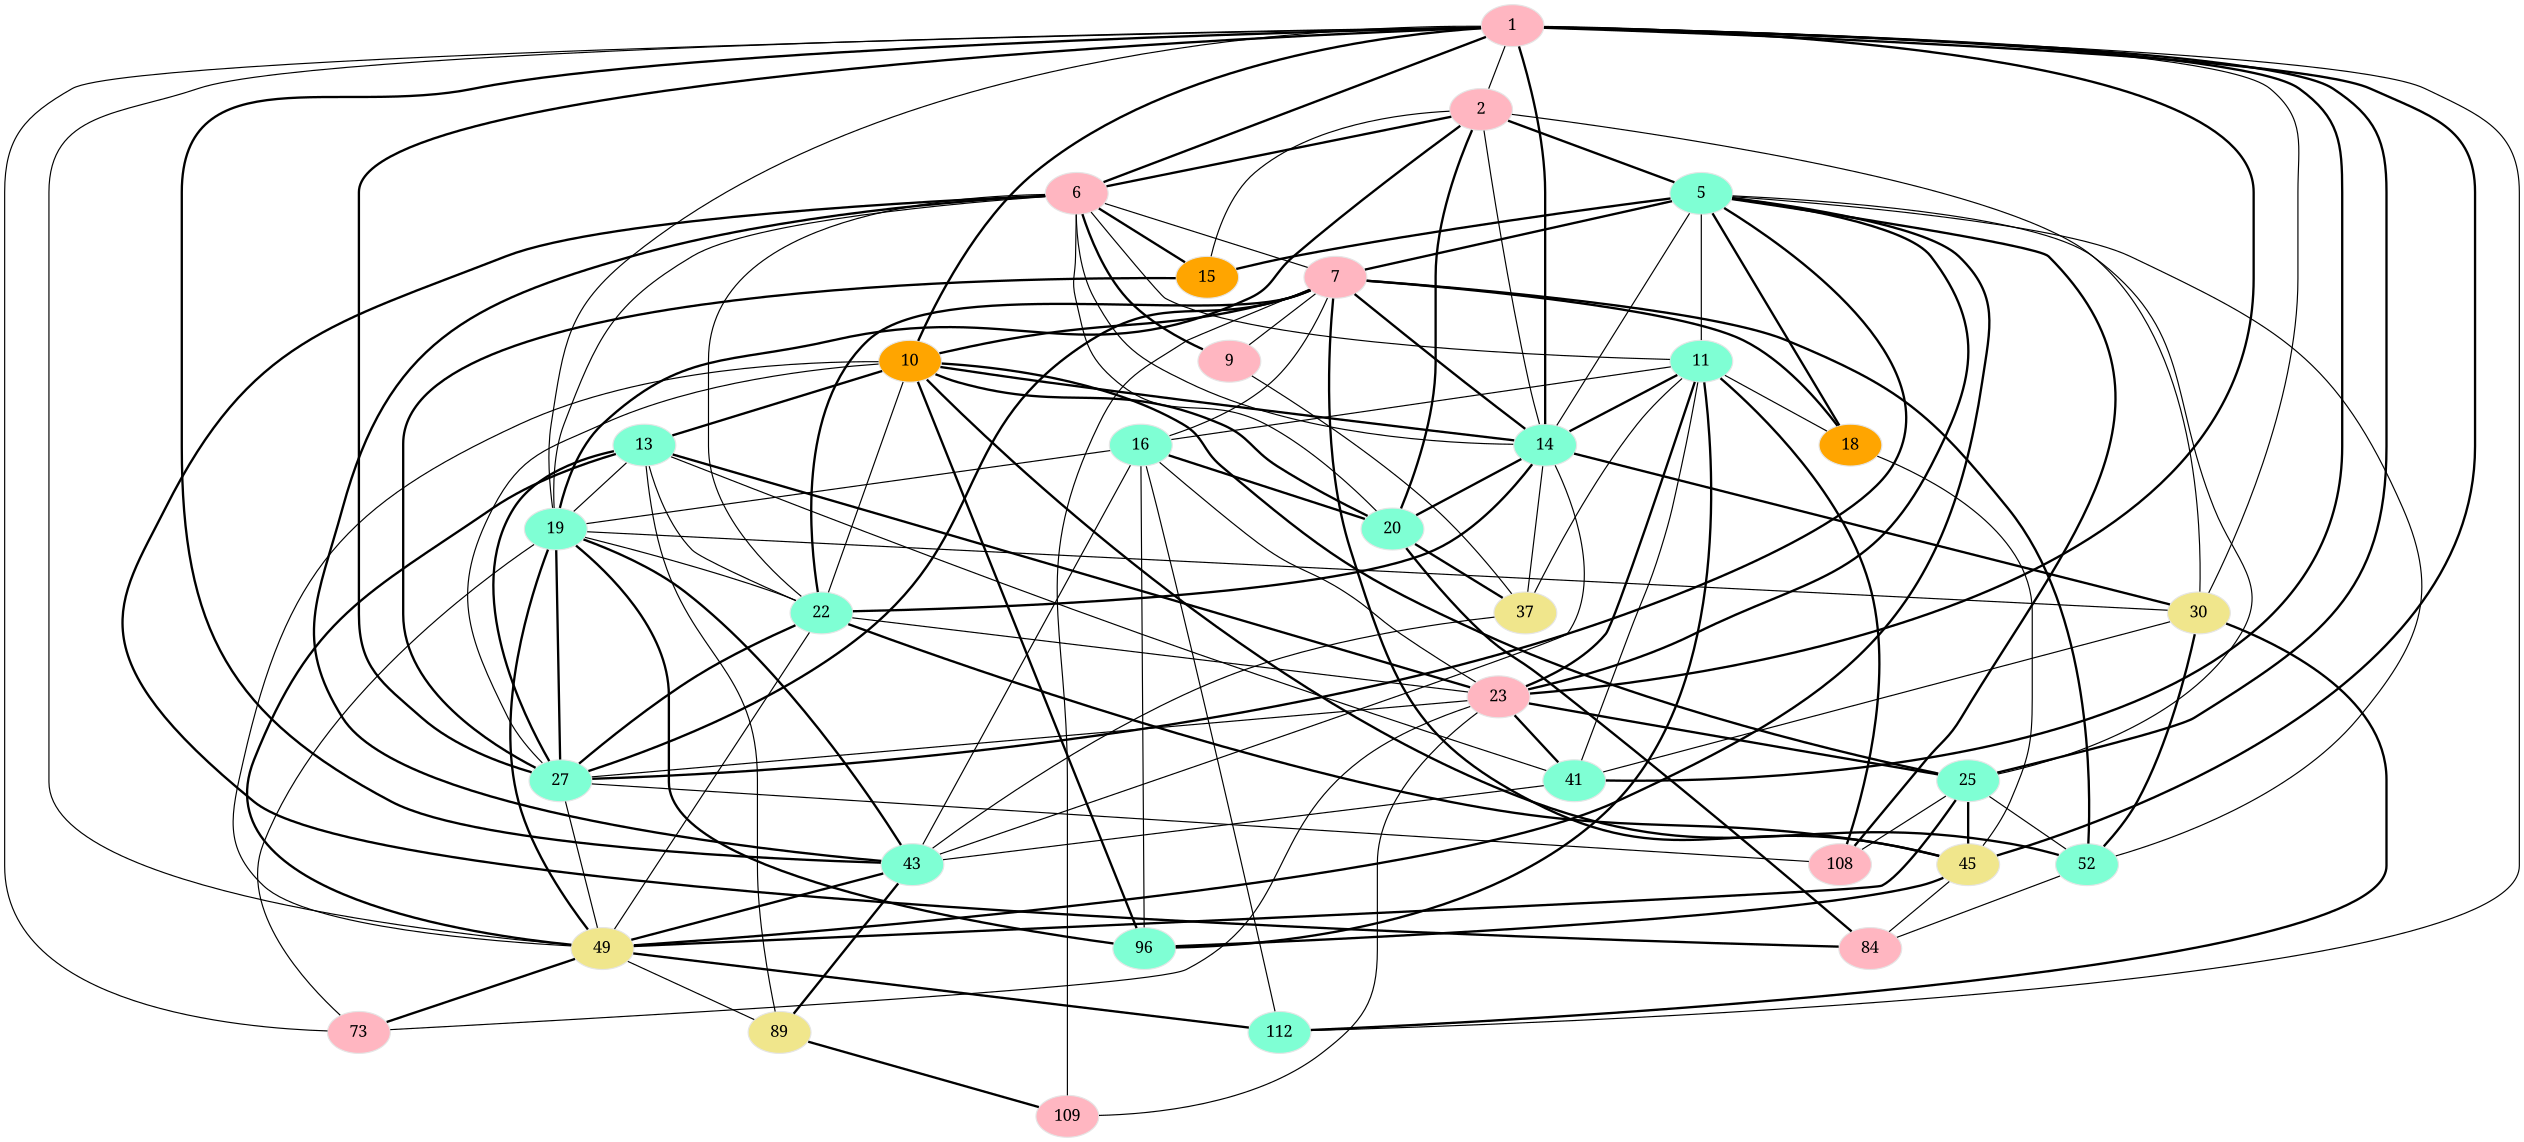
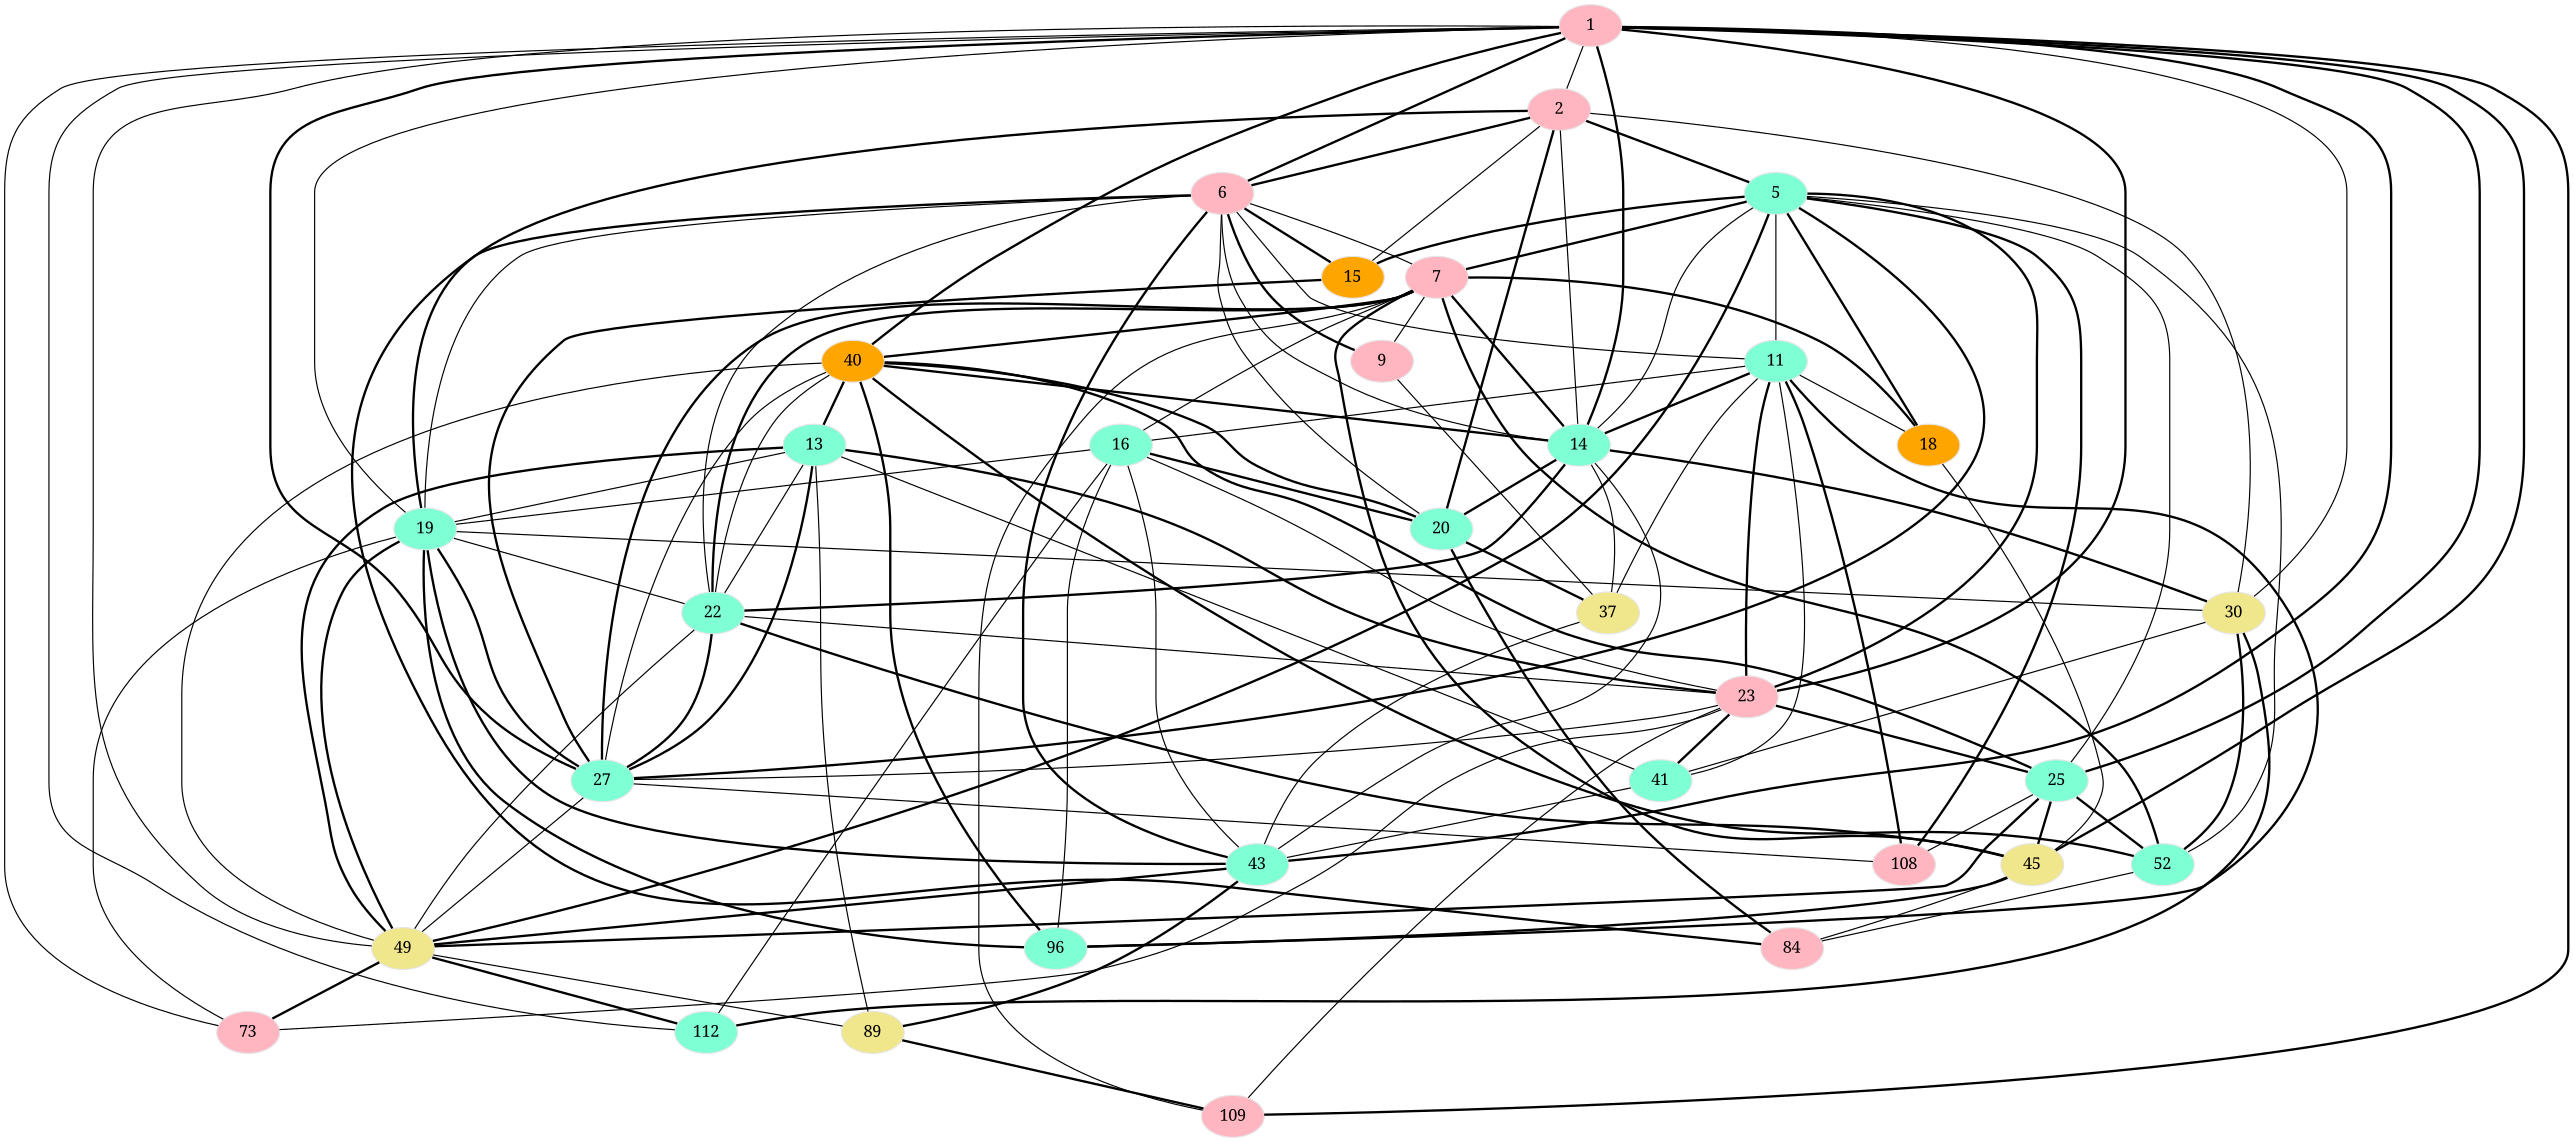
edge "1" -- "41": now "1" -- "109"
node "10": label "10" -> "40"
edge "25" -- "52": style solid -> bold
